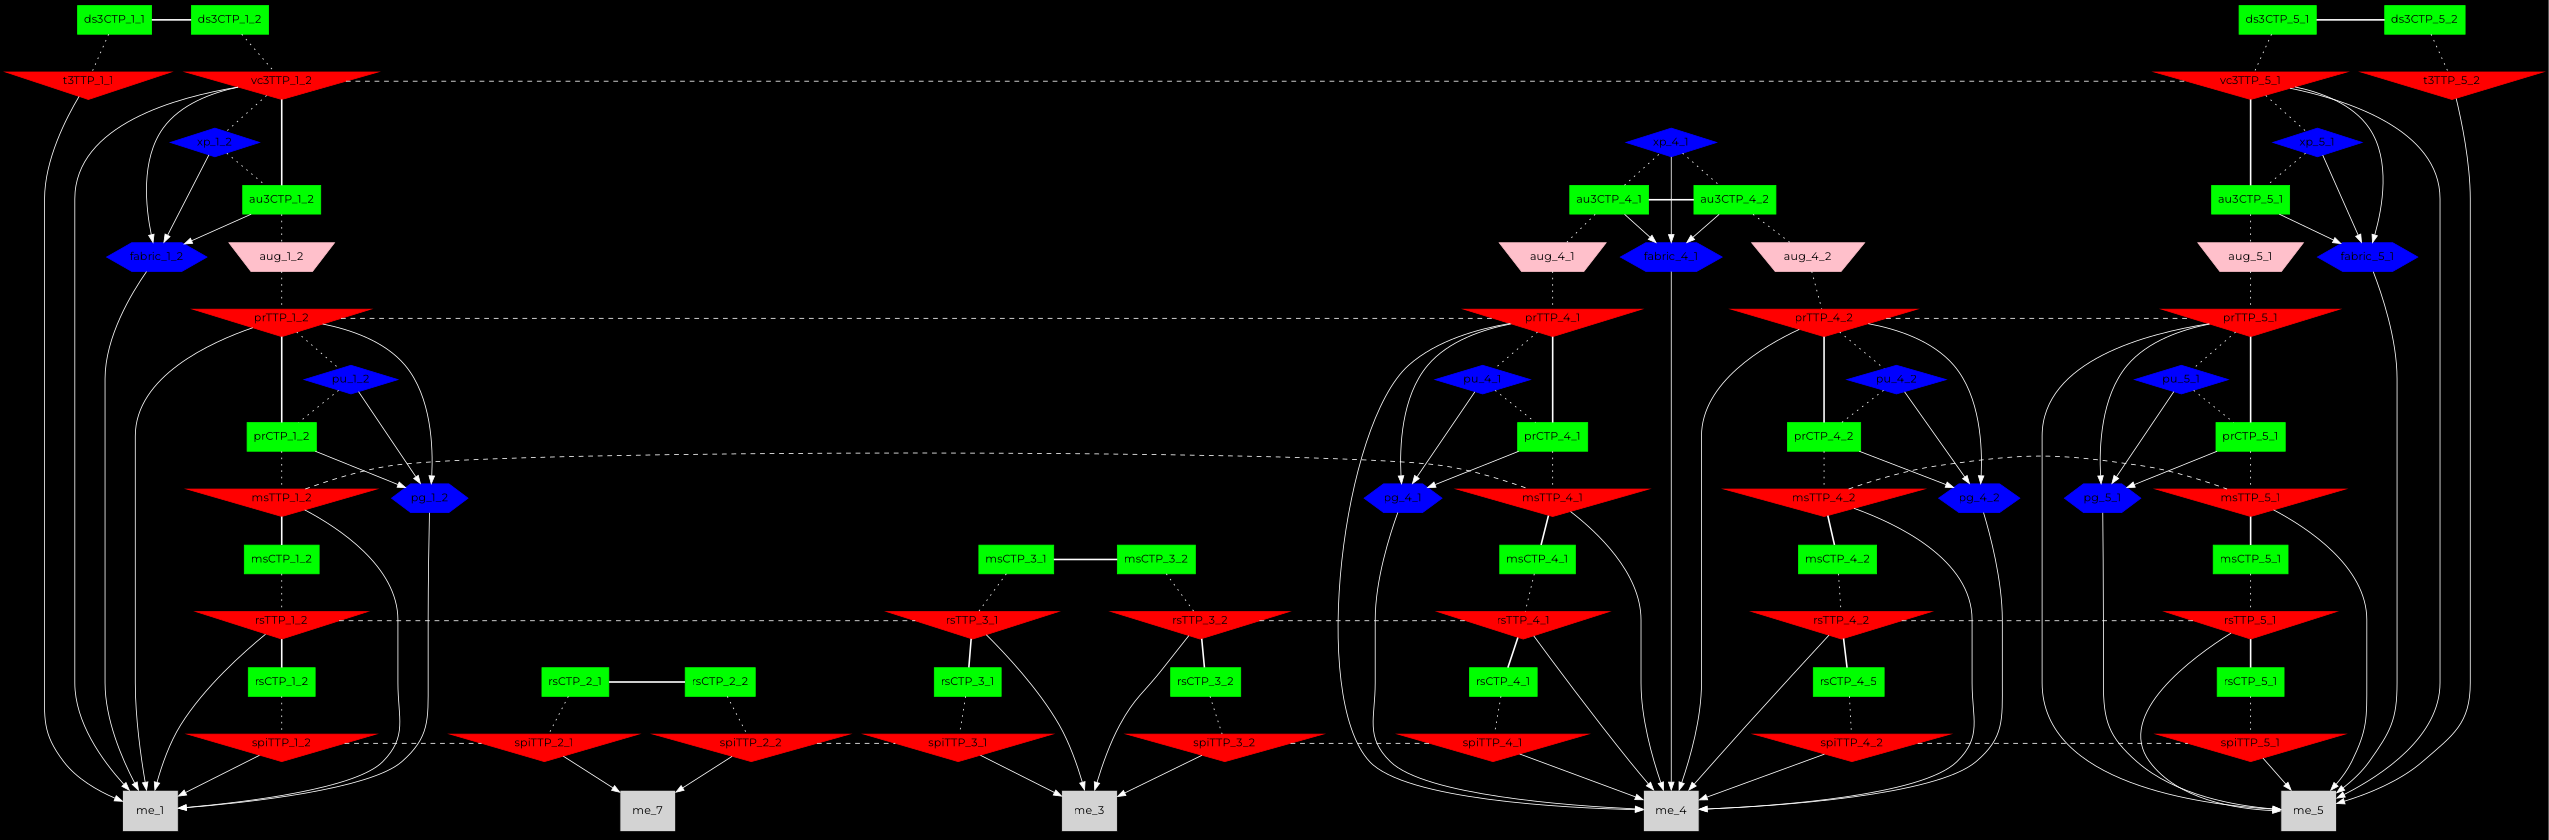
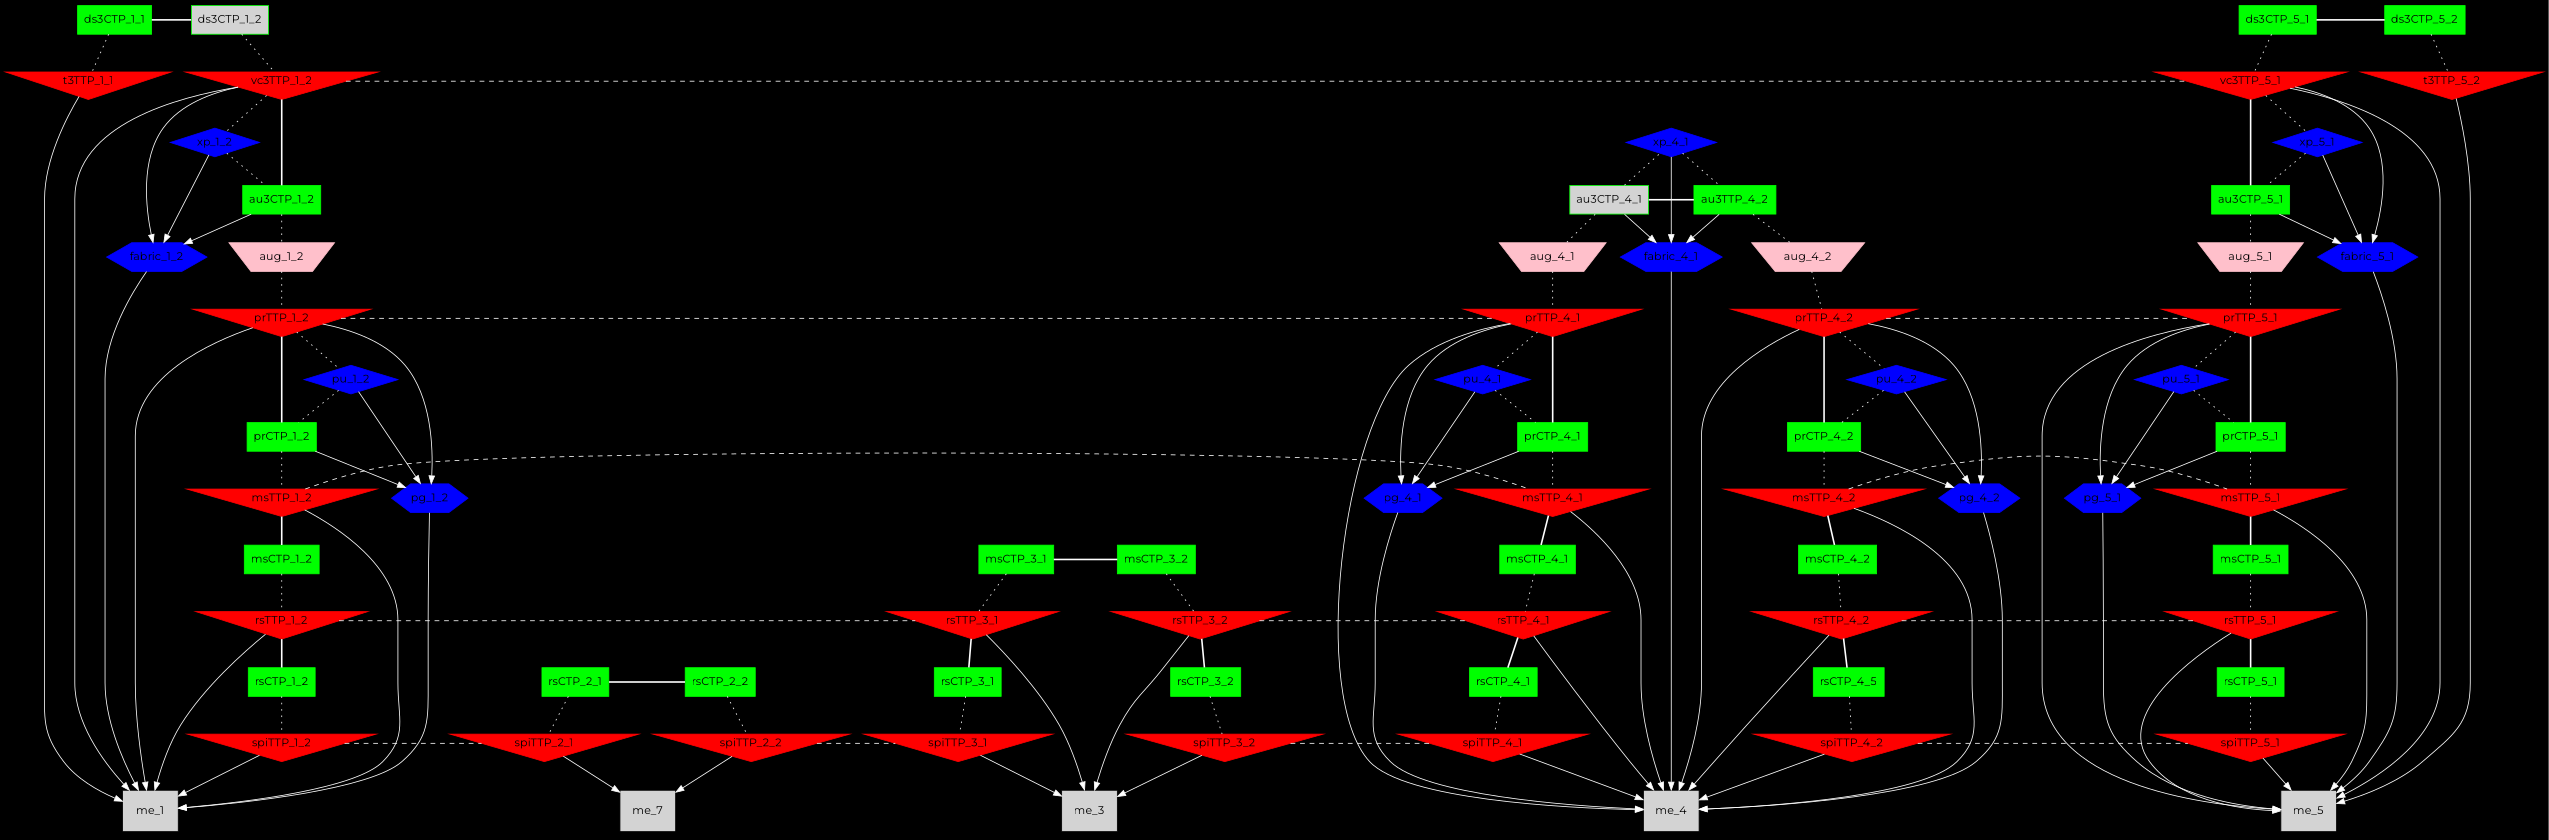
node "ds3CTP_1_2": fillcolor green -> lightgrey
node "au3CTP_4_1": fillcolor green -> lightgrey
node "au3CTP_4_2": label "au3CTP_4_2" -> "au3TTP_4_2"
